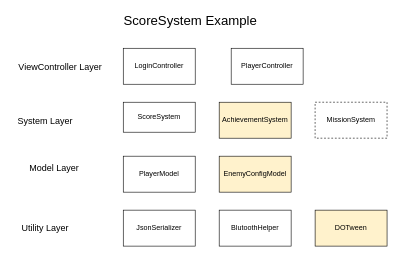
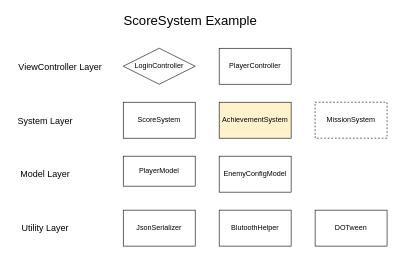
node "LoginController": shape rectangle -> diamond
node "PlayerController": moved (267, 66) -> (255, 66)
node "ScoreSystem": size 72x30 -> 72x36
node "Model Layer": moved (54, 168) -> (45, 174)
node "PlayerModel": size 72x36 -> 72x30
node "EnemyConfigModel": fillcolor #fff2cc -> #ffffff
node "DOTween": fillcolor #fff2cc -> #ffffff
